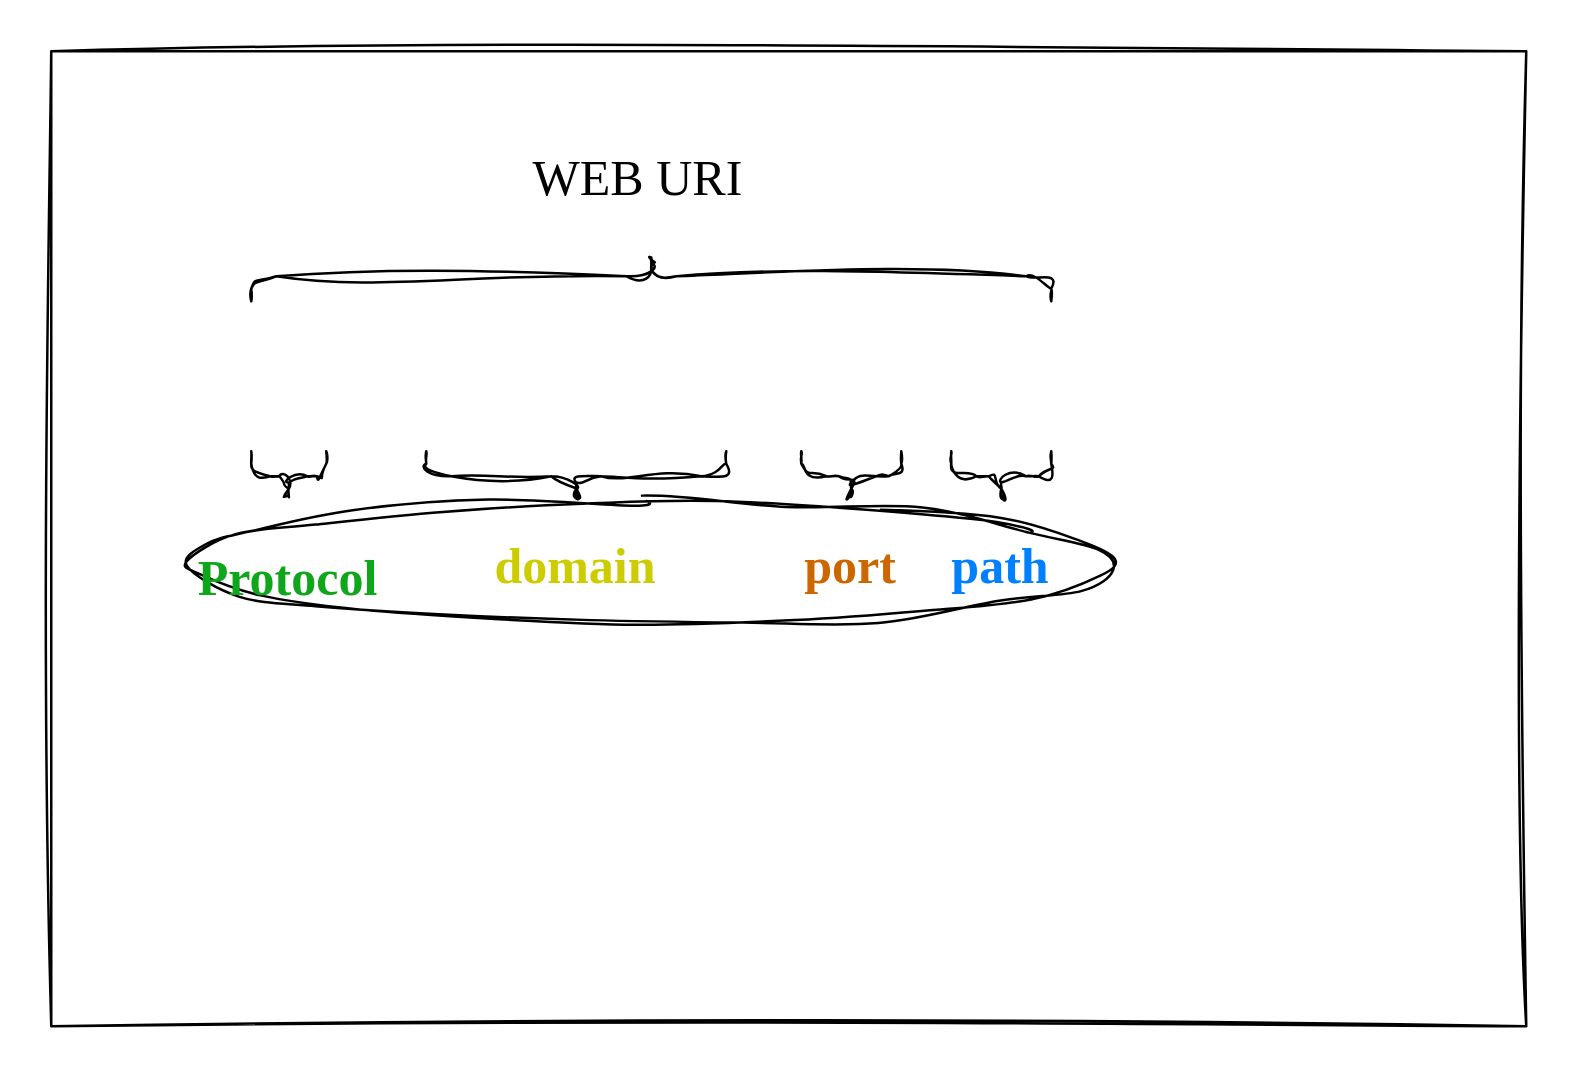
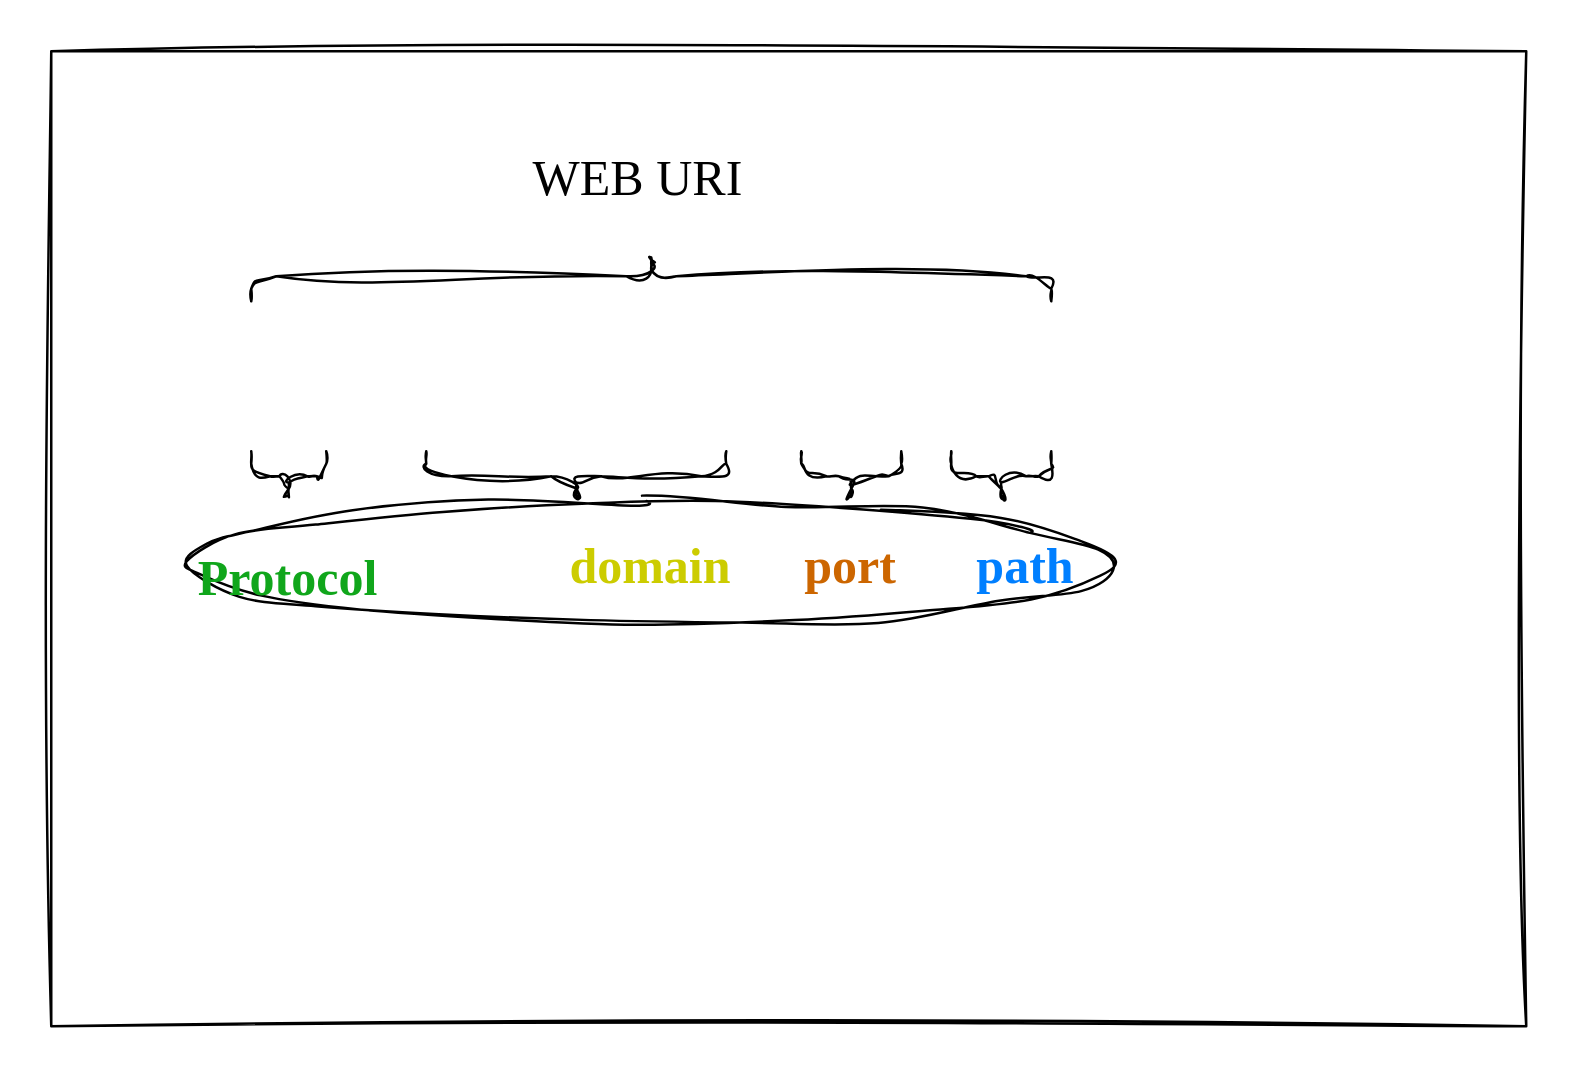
node "domain": moved (576, 564) -> (651, 564)
node "path": moved (1001, 564) -> (1026, 564)
